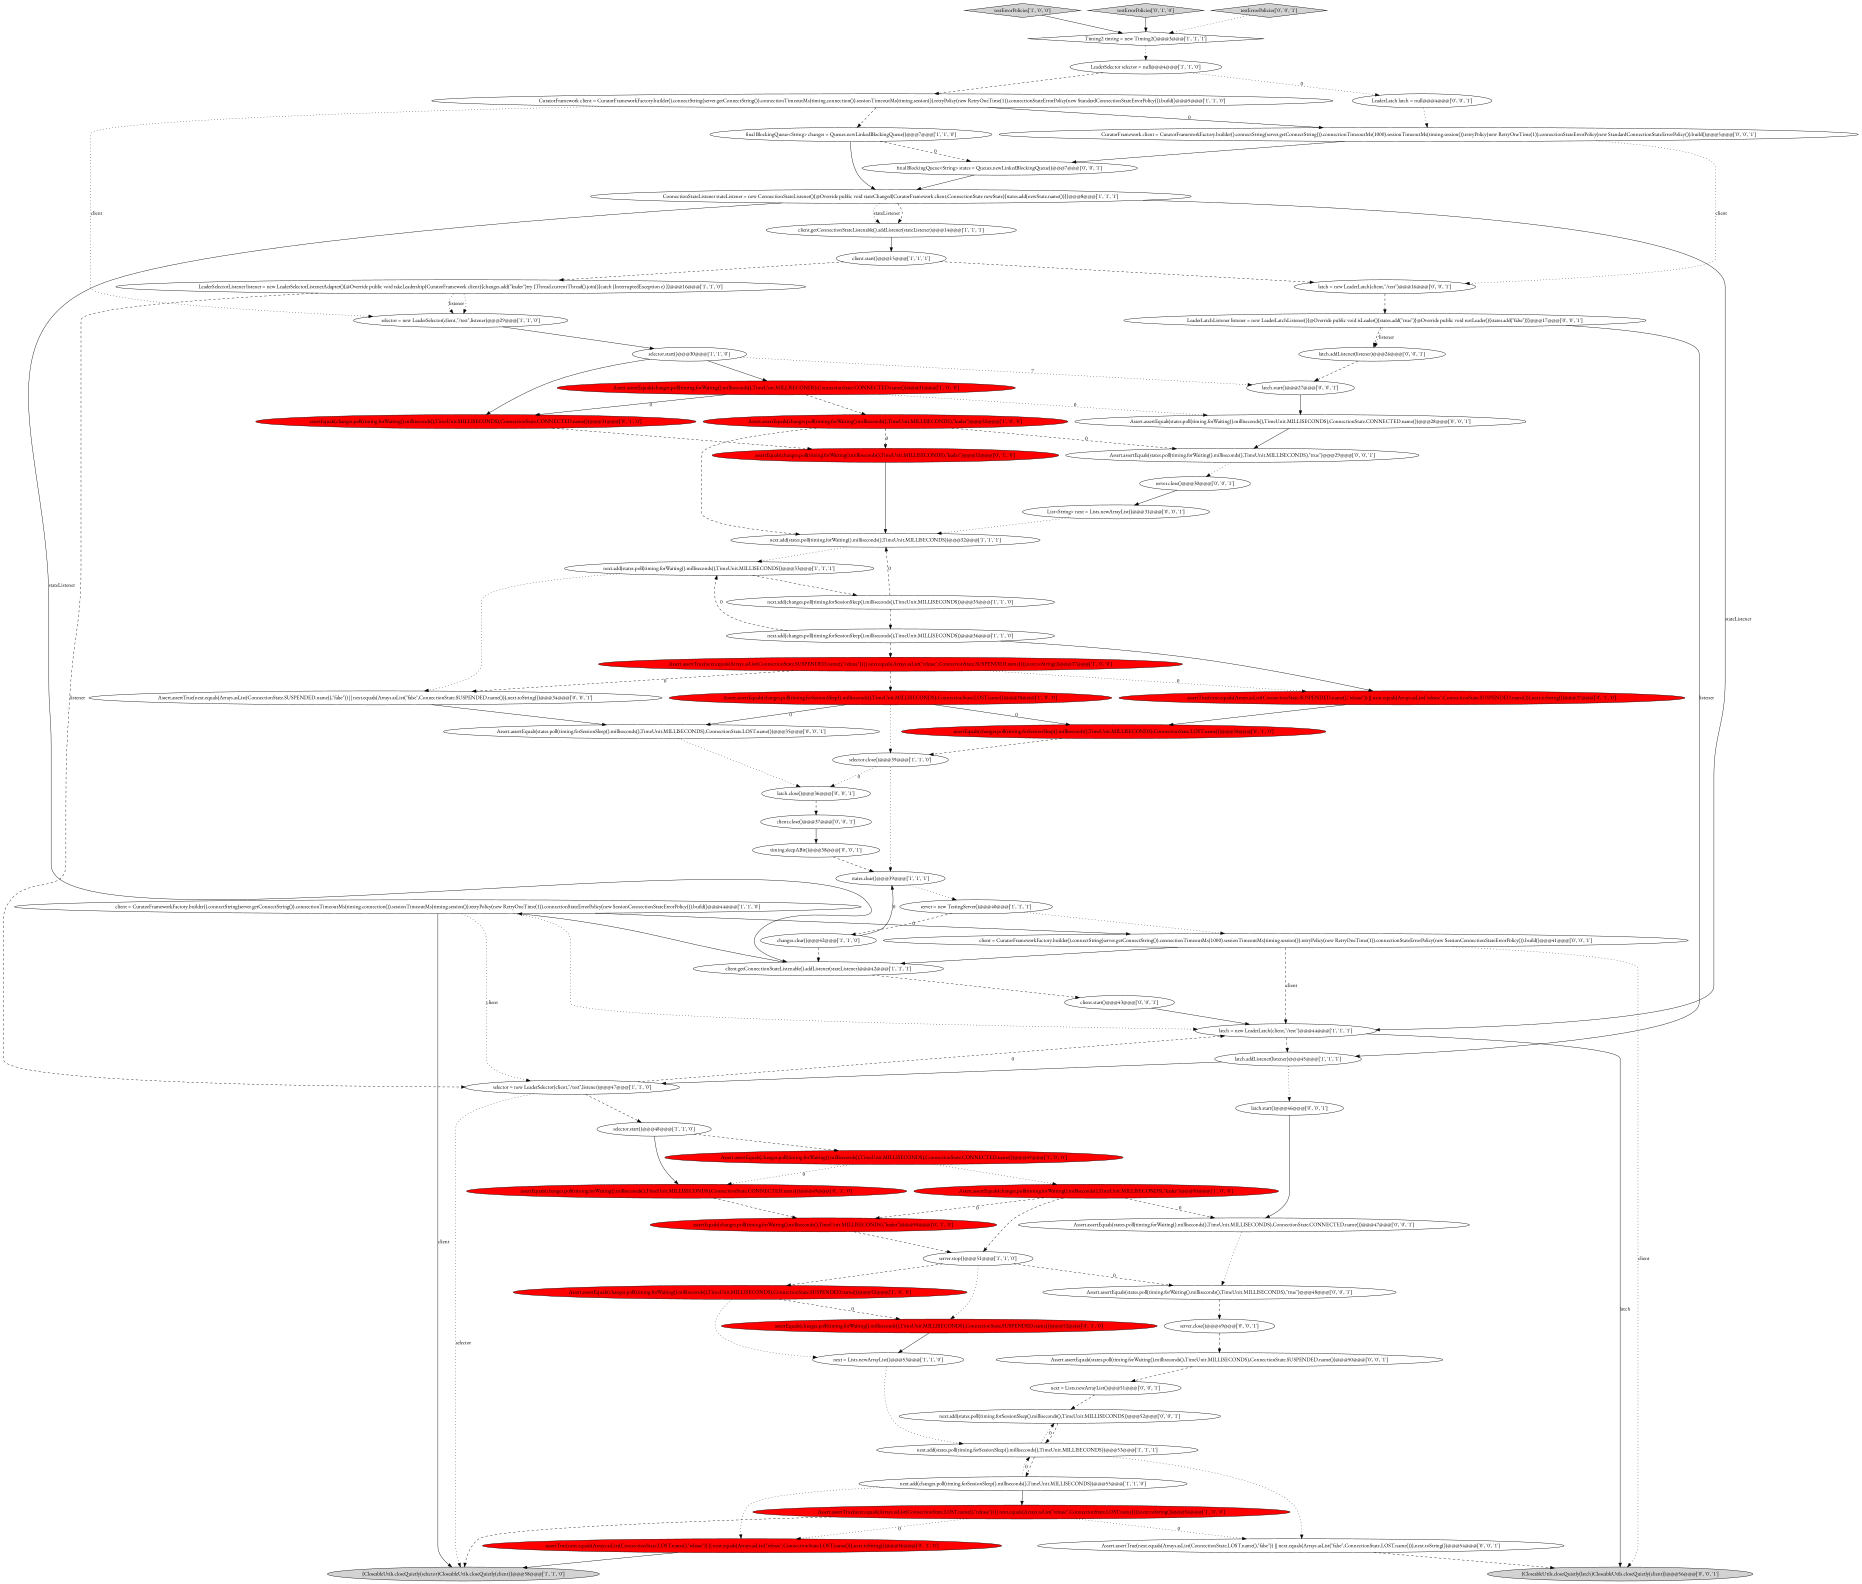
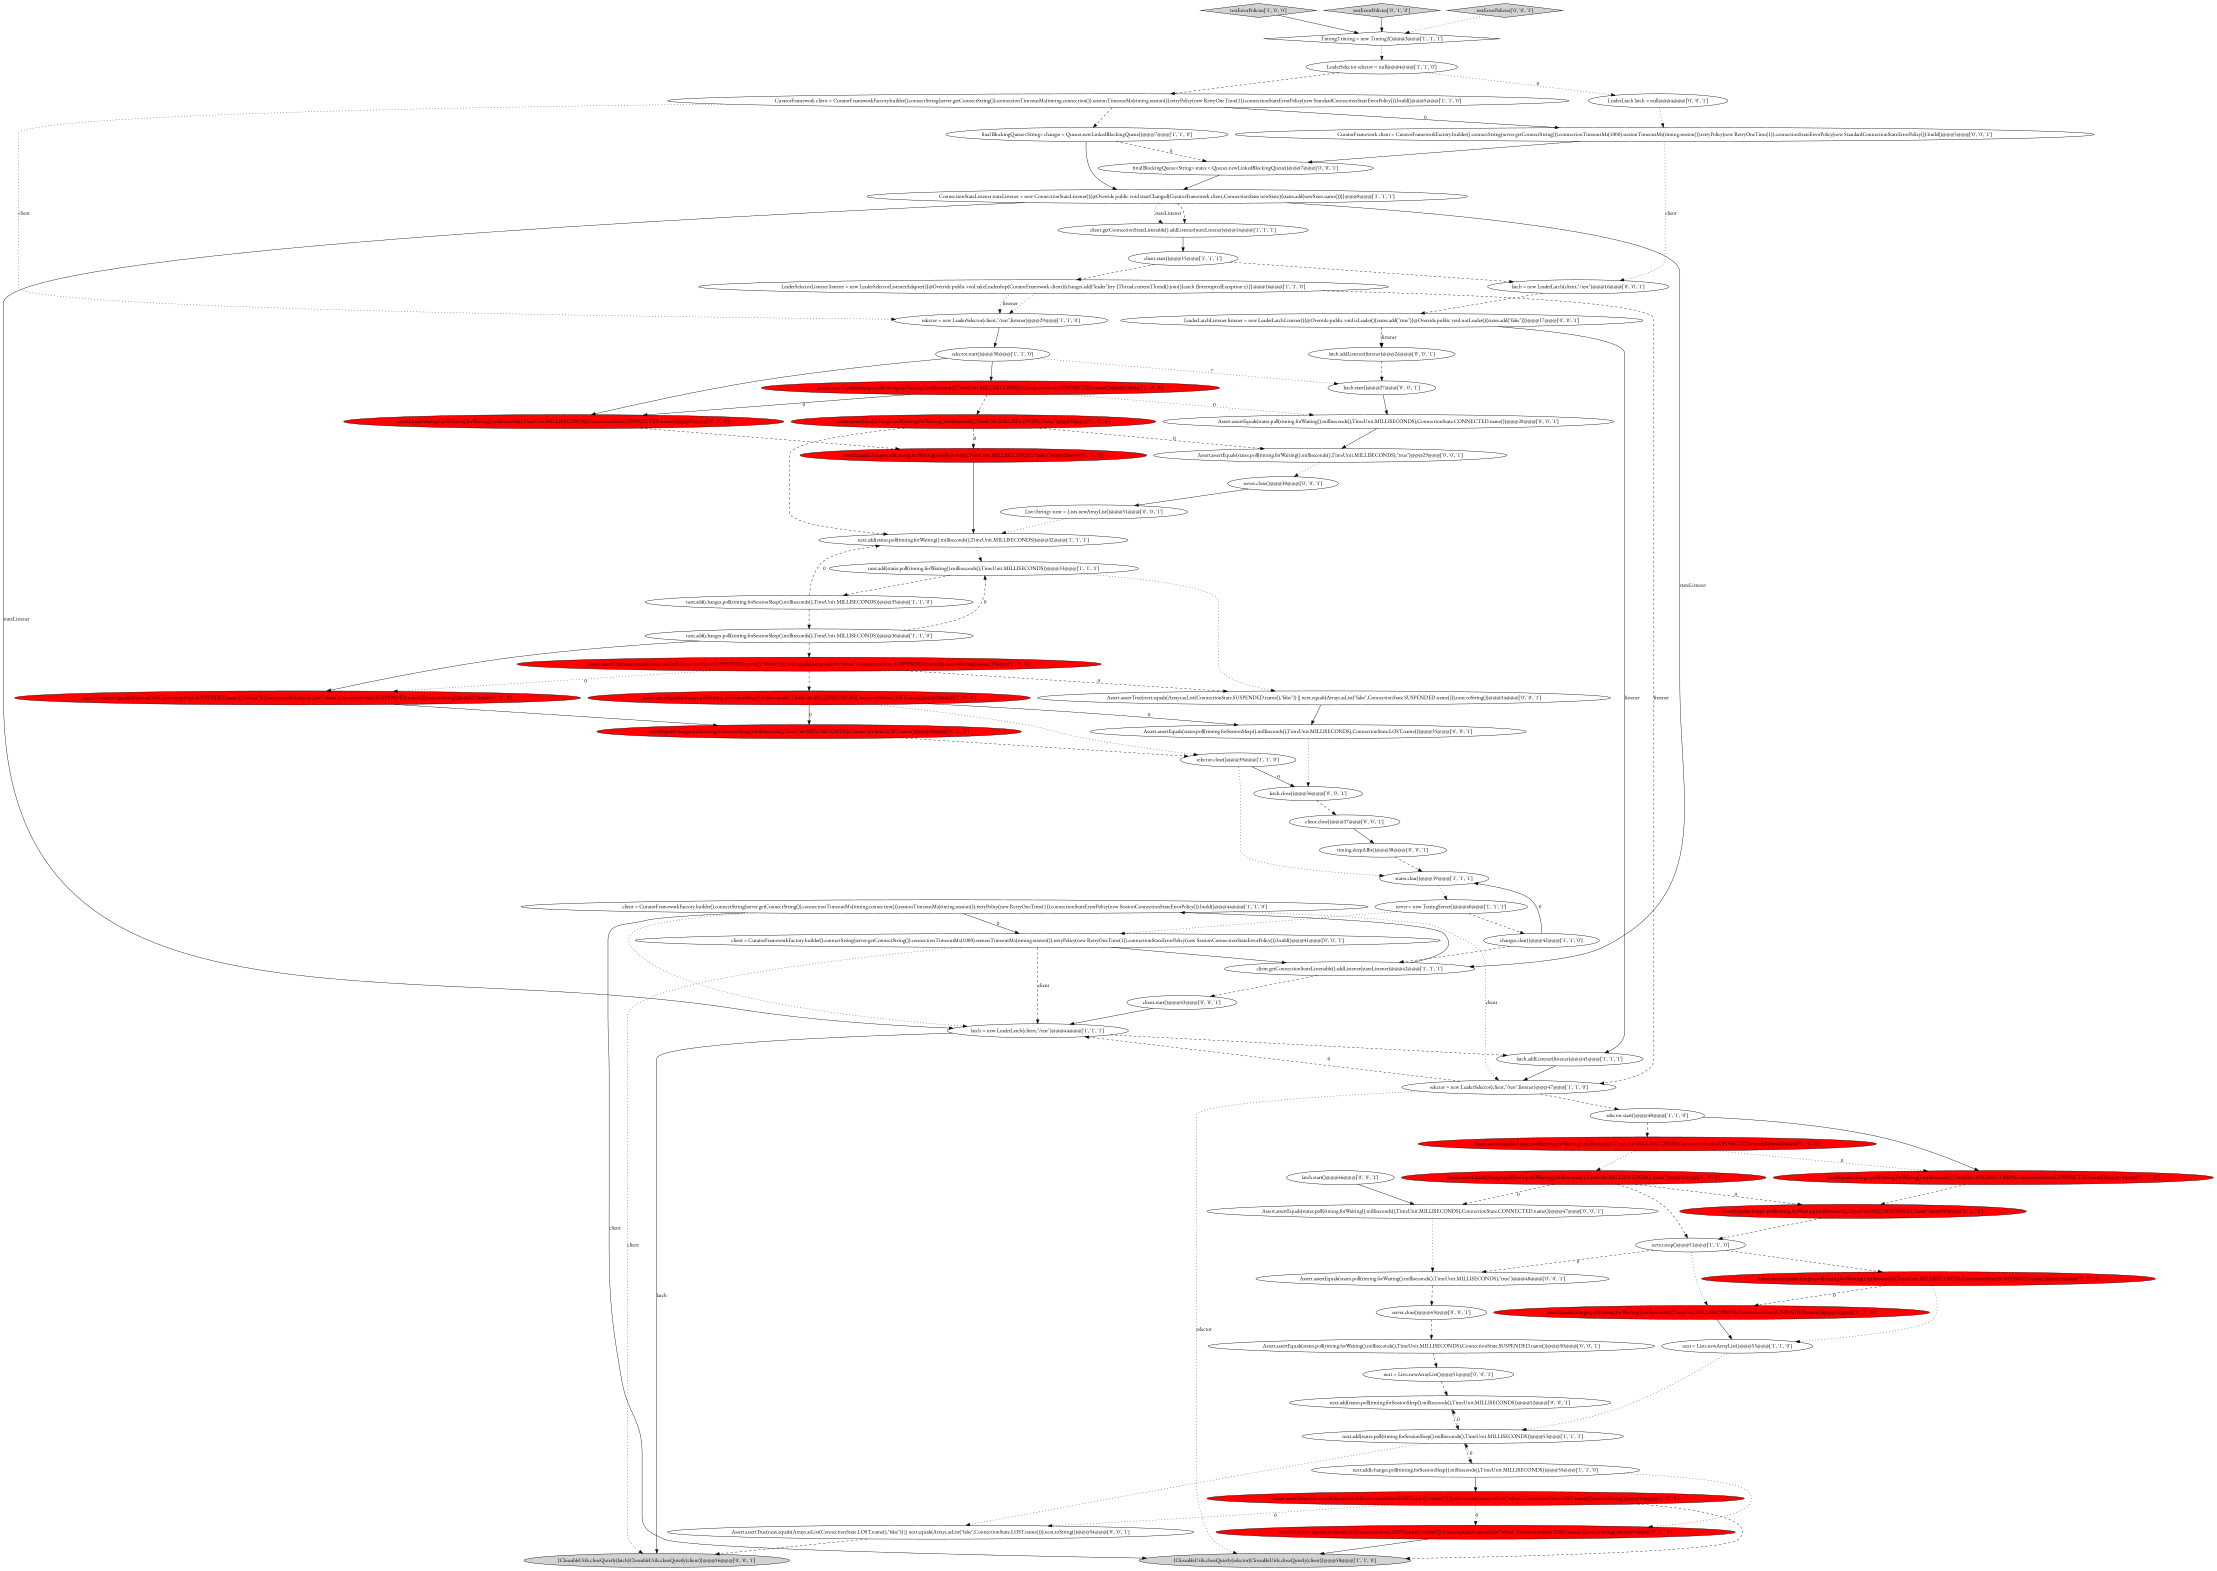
edge "selector.close()@@@39@@@['1', '1', '0']" -> "latch.close()@@@36@@@['0', '0', '1']": style dotted -> solid
edge "latch.addListener(listener)@@@45@@@['1', '1', '1']" -> "latch.start()@@@46@@@['0', '0', '1']": removed
